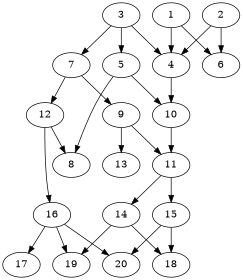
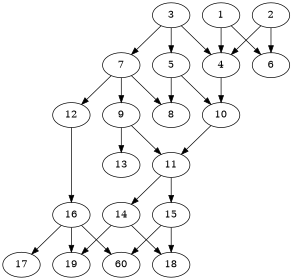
edge "12" -> "8": now "7" -> "8"
node "20": label "20" -> "60"
